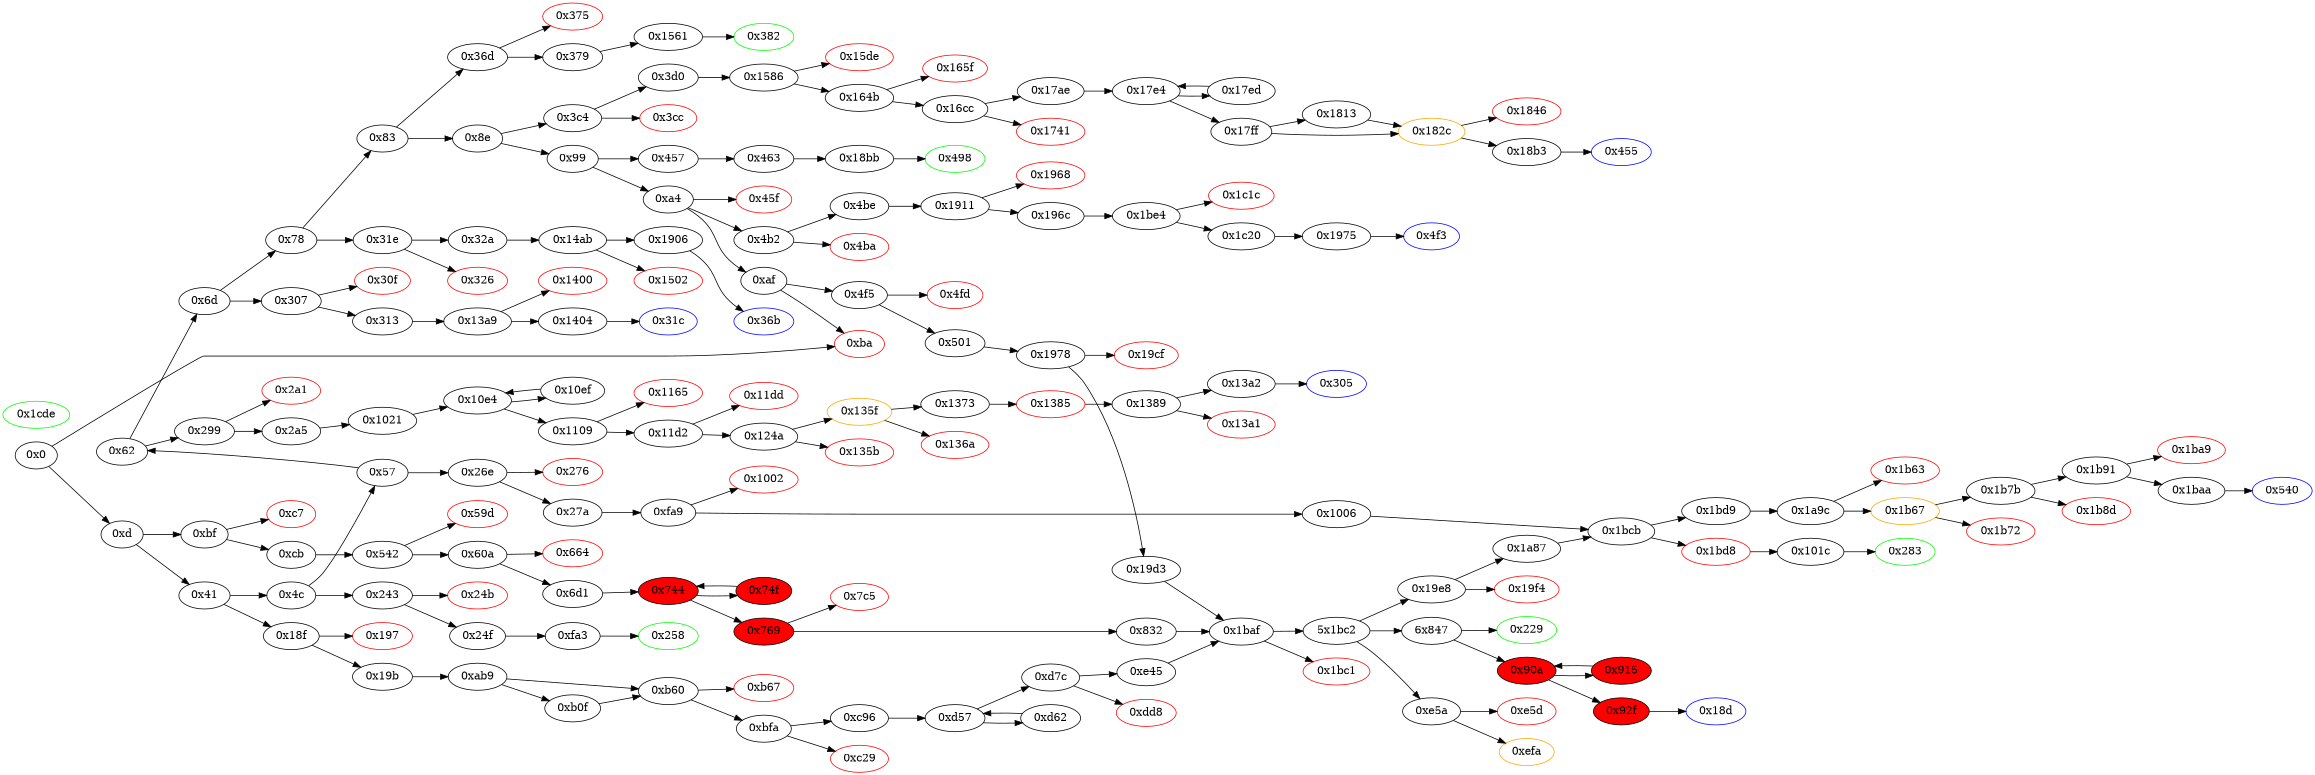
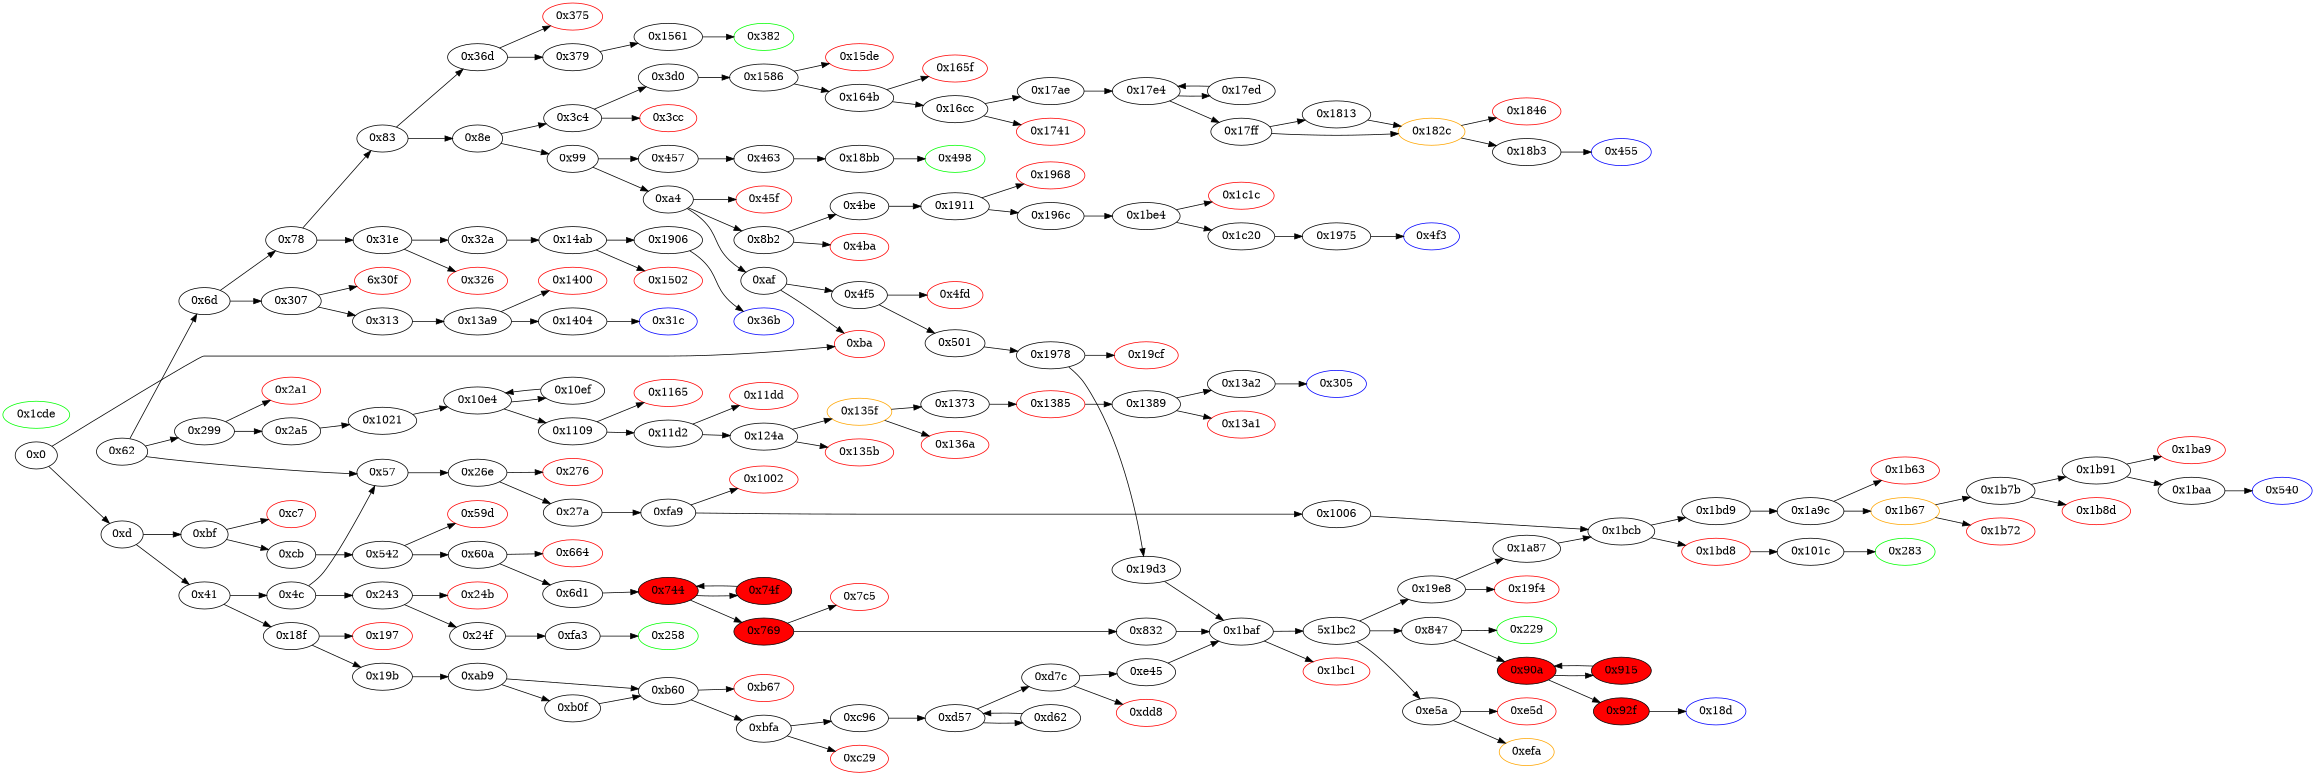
node "0x4b2": label "0x4b2" -> "0x8b2"
node "0x30f": label "0x30f" -> "6x30f"
edge "0x57" -> "0x62": reversed
node "6x847": label "6x847" -> "0x847"
